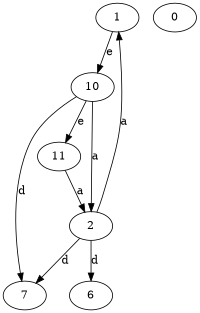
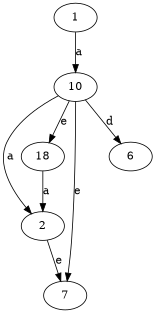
node "0": removed
edge "1" -> "10": label "e" -> "a"
edge "2" -> "1": removed, label "a"
node "11": label "11" -> "18"
edge "10" -> "7": label "d" -> "e"
edge "2" -> "6": now "10" -> "6"
edge "2" -> "7": label "d" -> "e"
